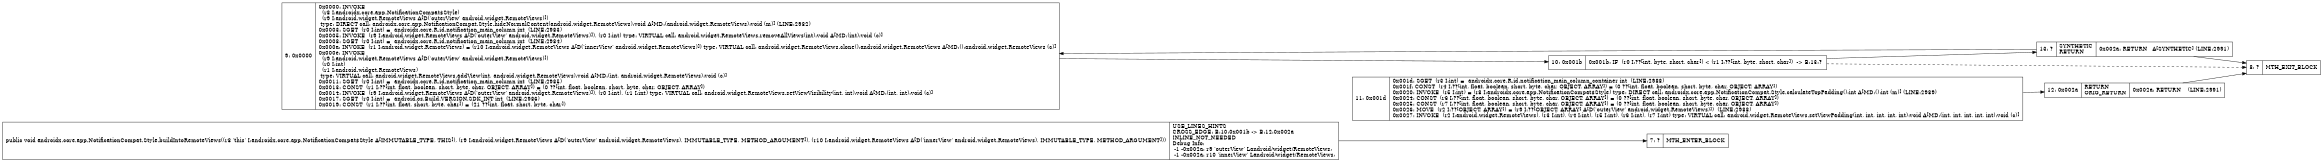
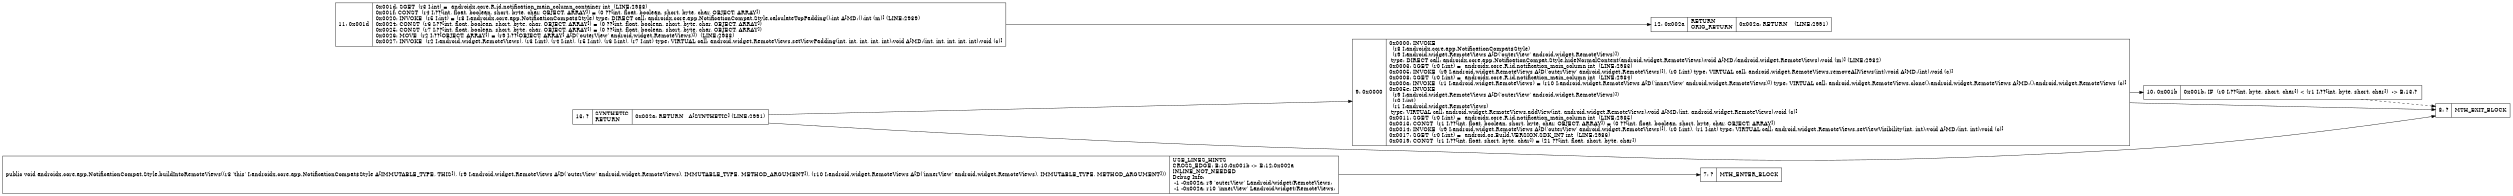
node "9: 0x0000": text "0x000e: INVOKE" -> "0x005e: INVOKE"
edge "10: 0x001b" -> "13: ?": removed
edge "12: 0x002a" -> "8: ?": now "9: 0x0000" -> "8: ?"
